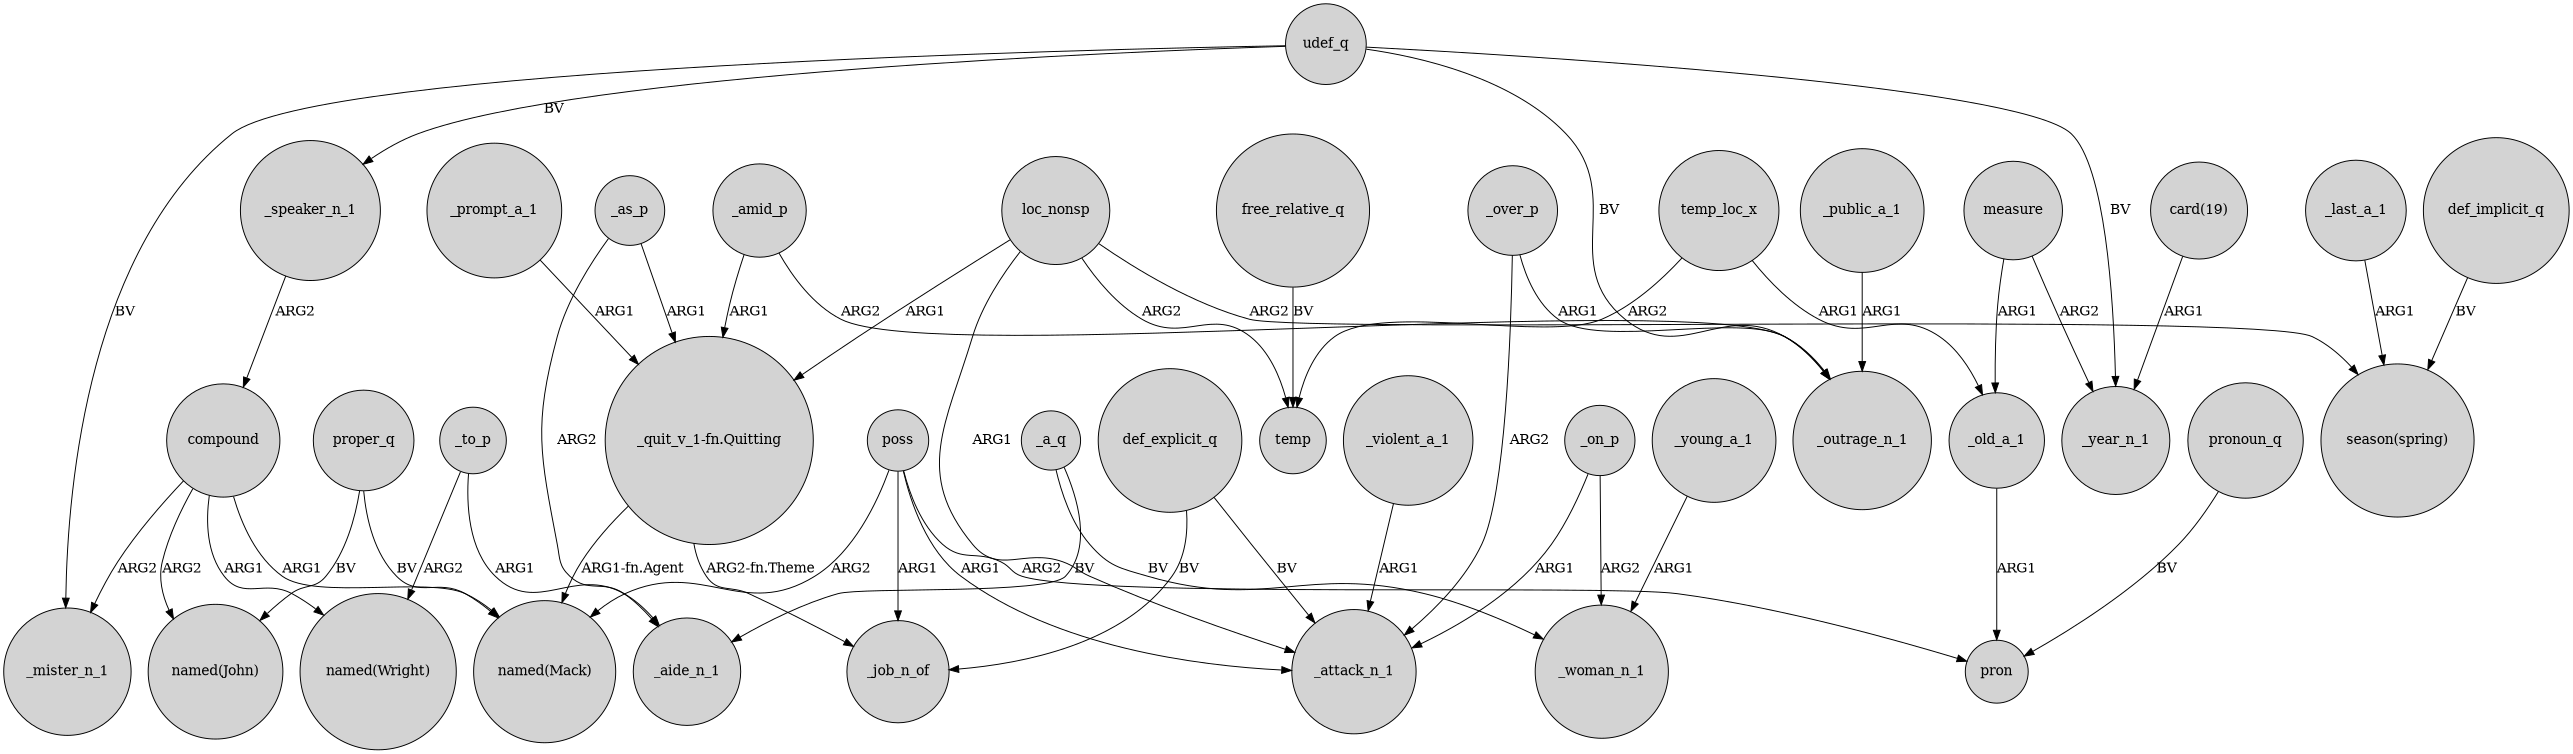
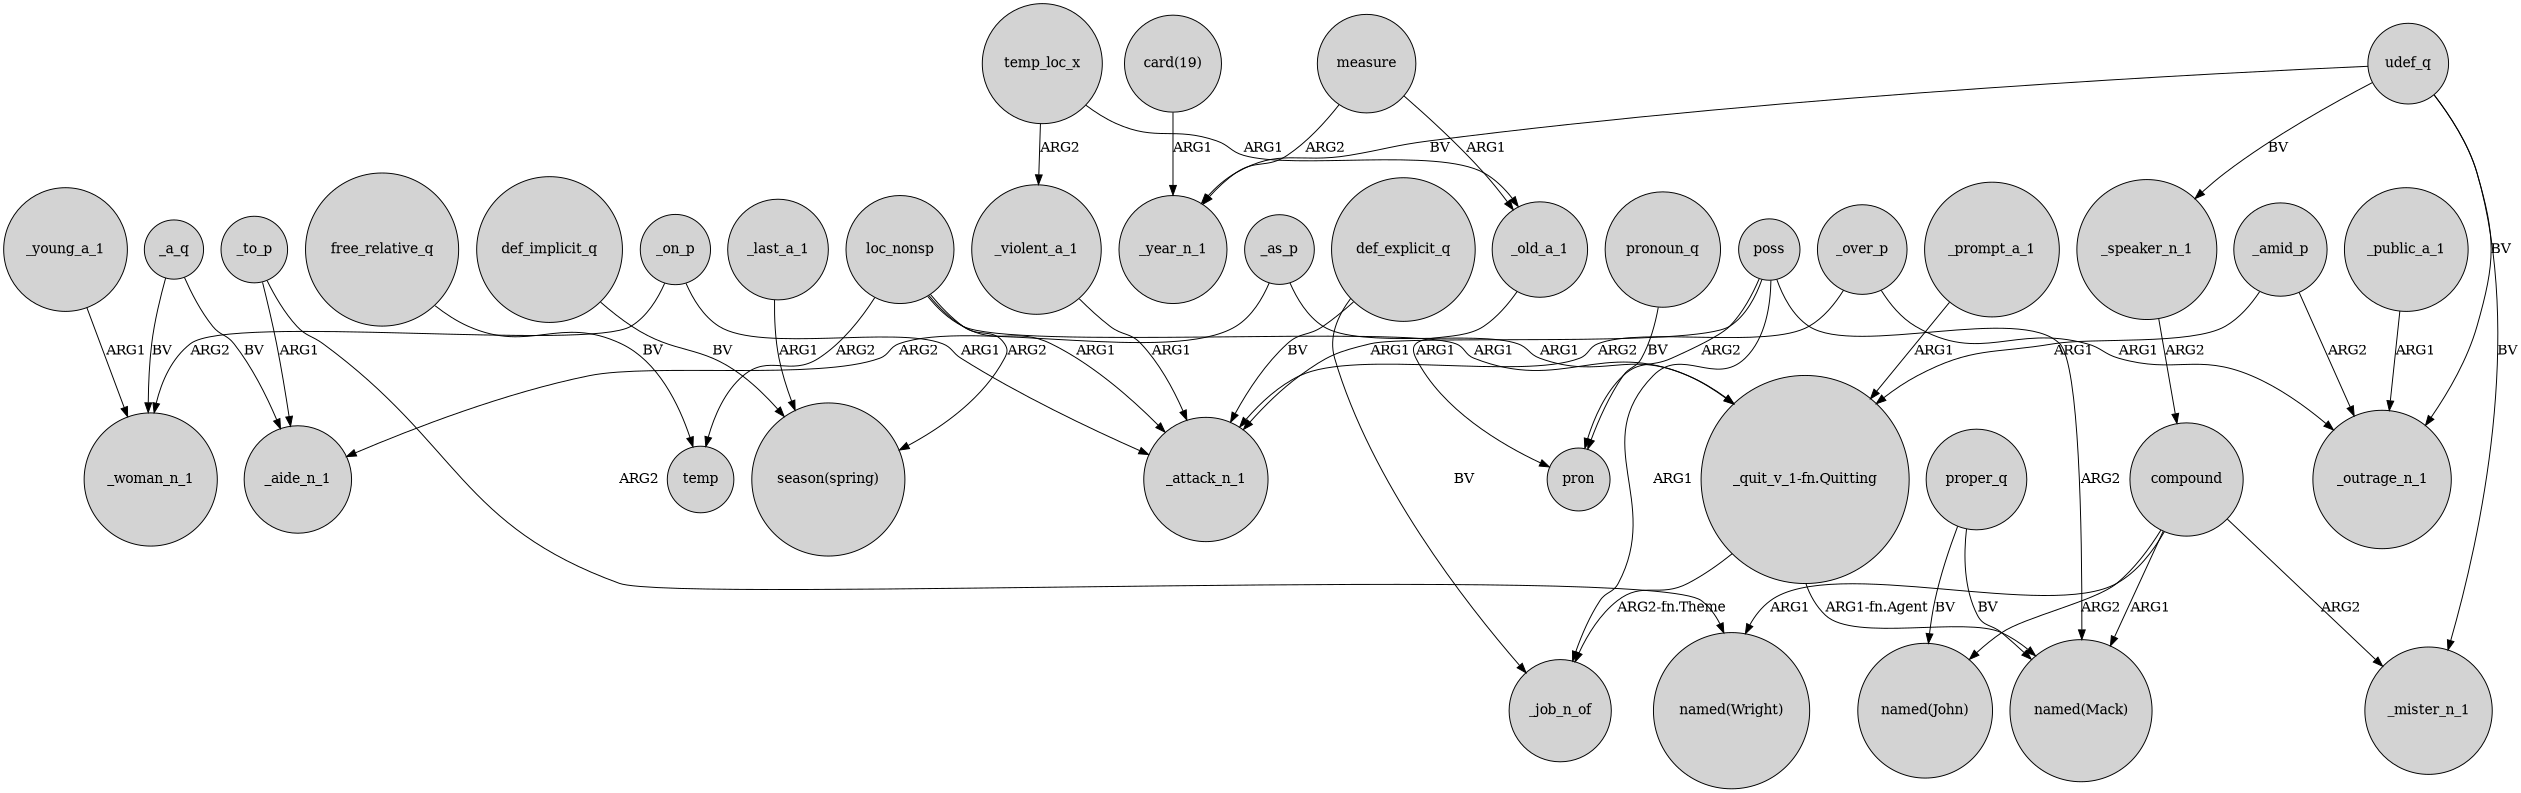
edge "temp_loc_x" -> "temp": now "temp_loc_x" -> "_violent_a_1"
